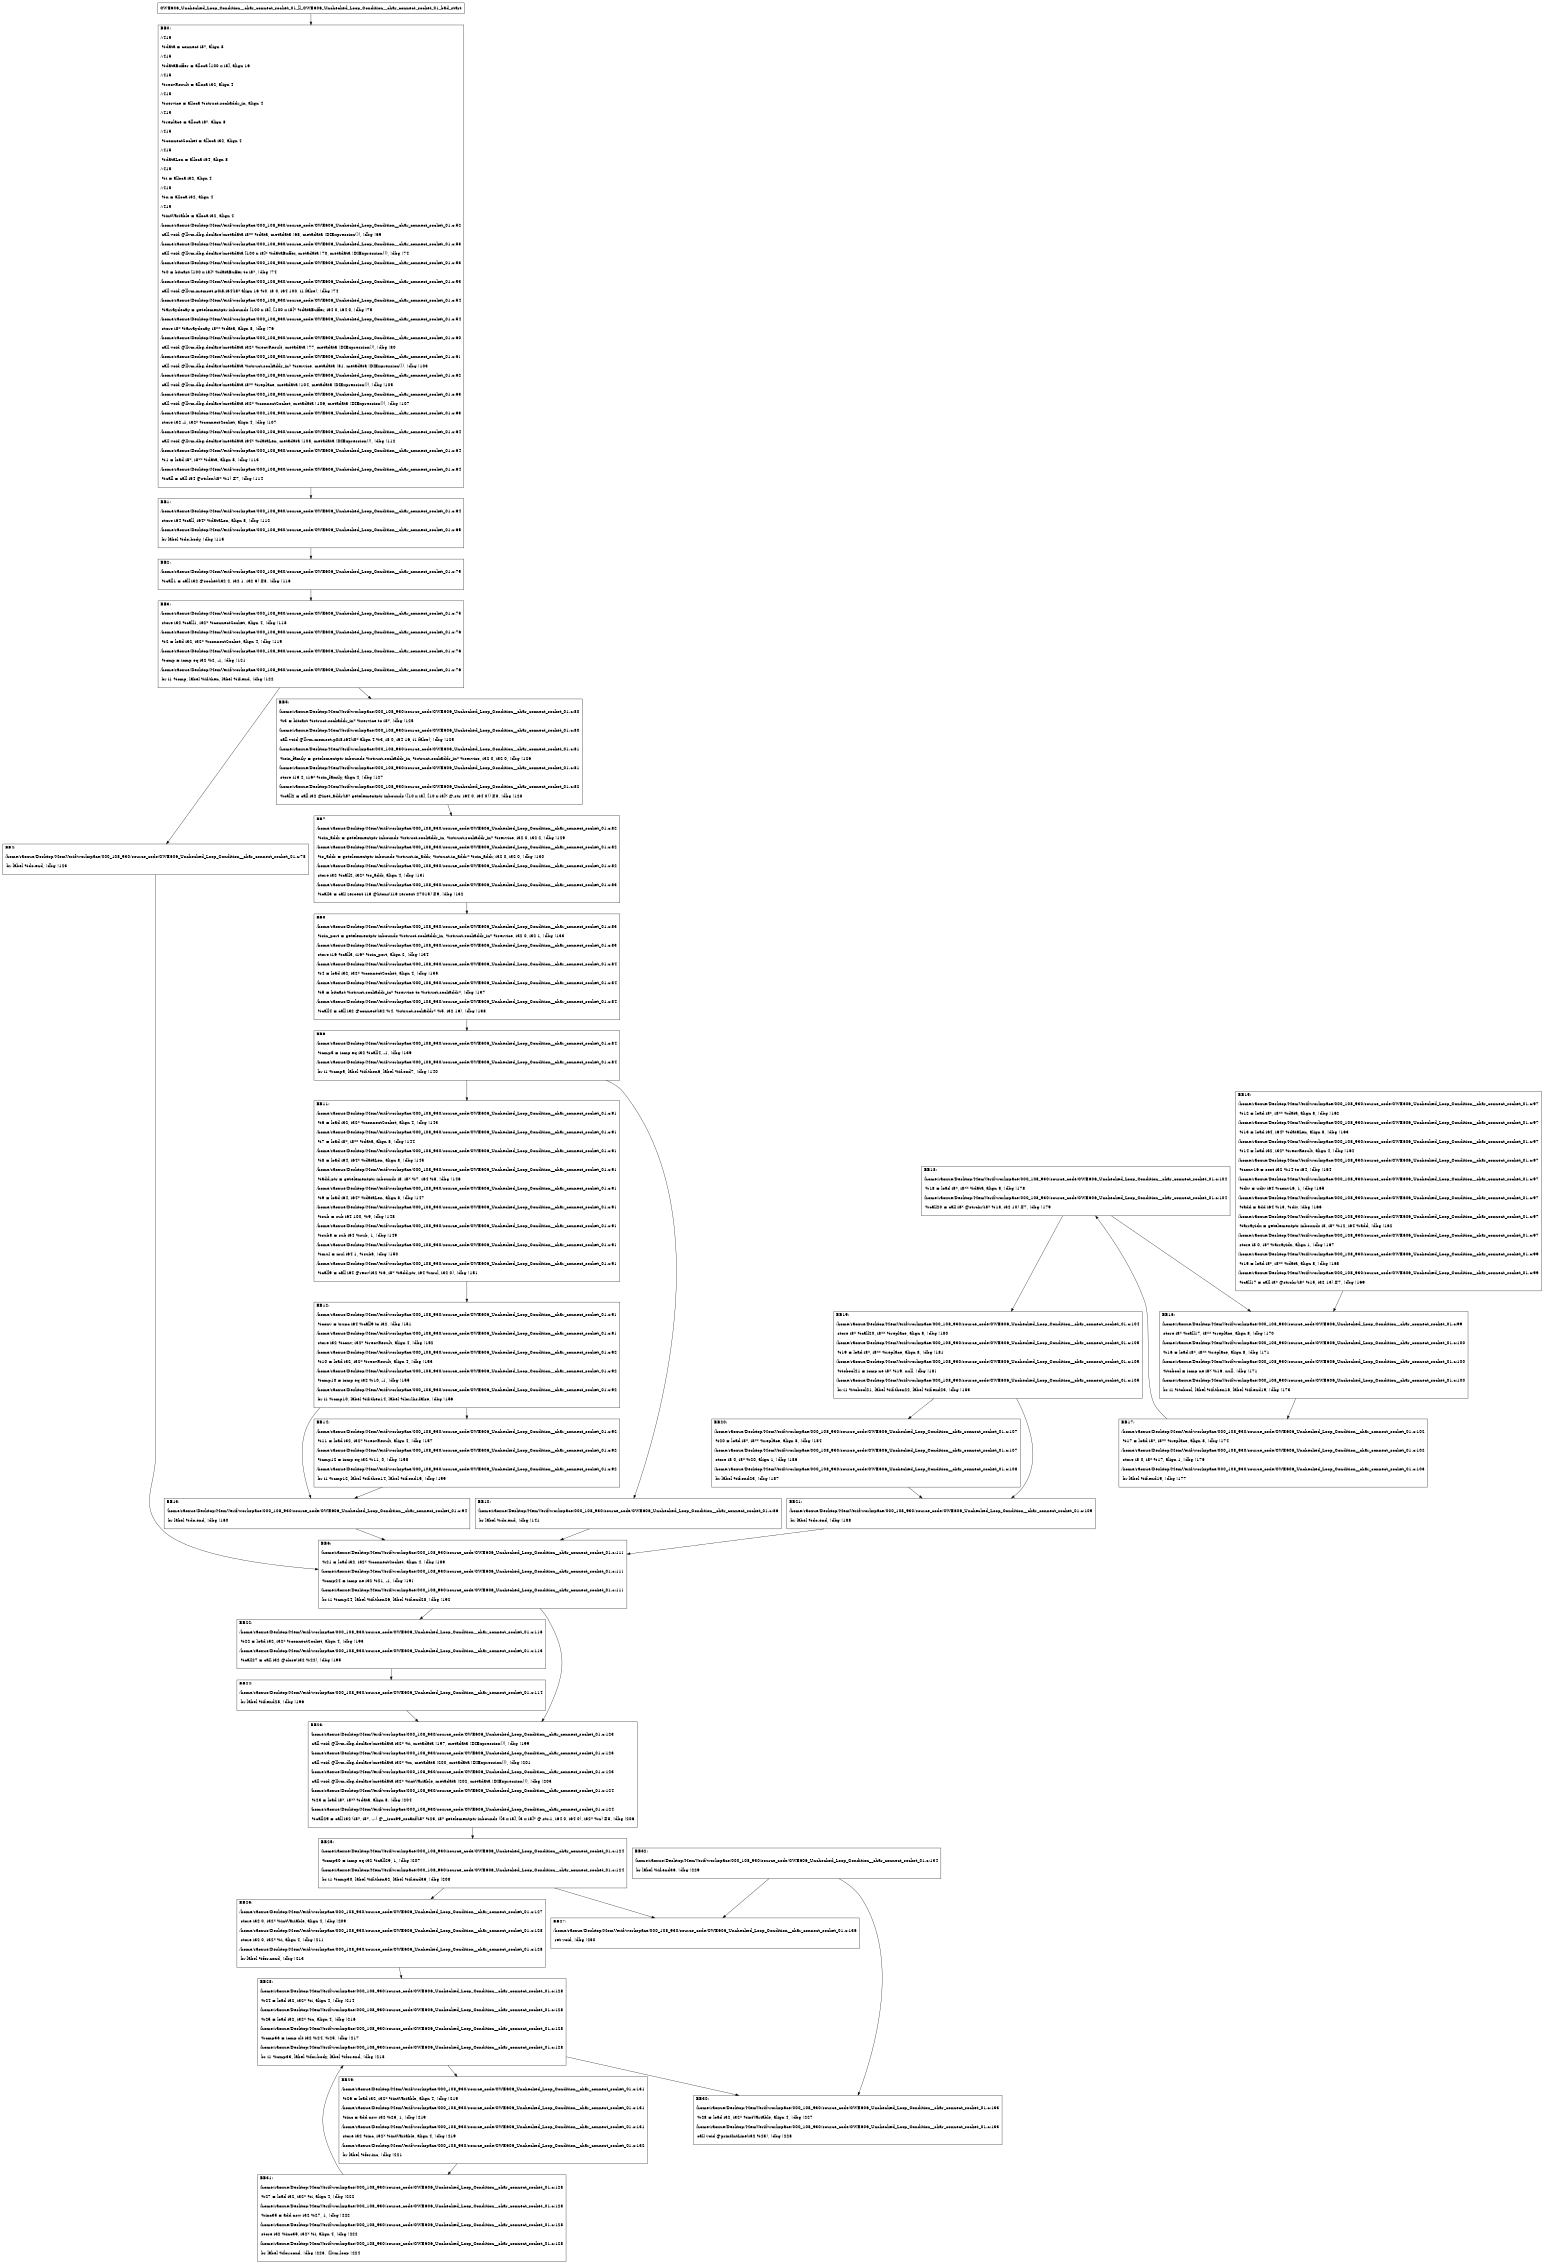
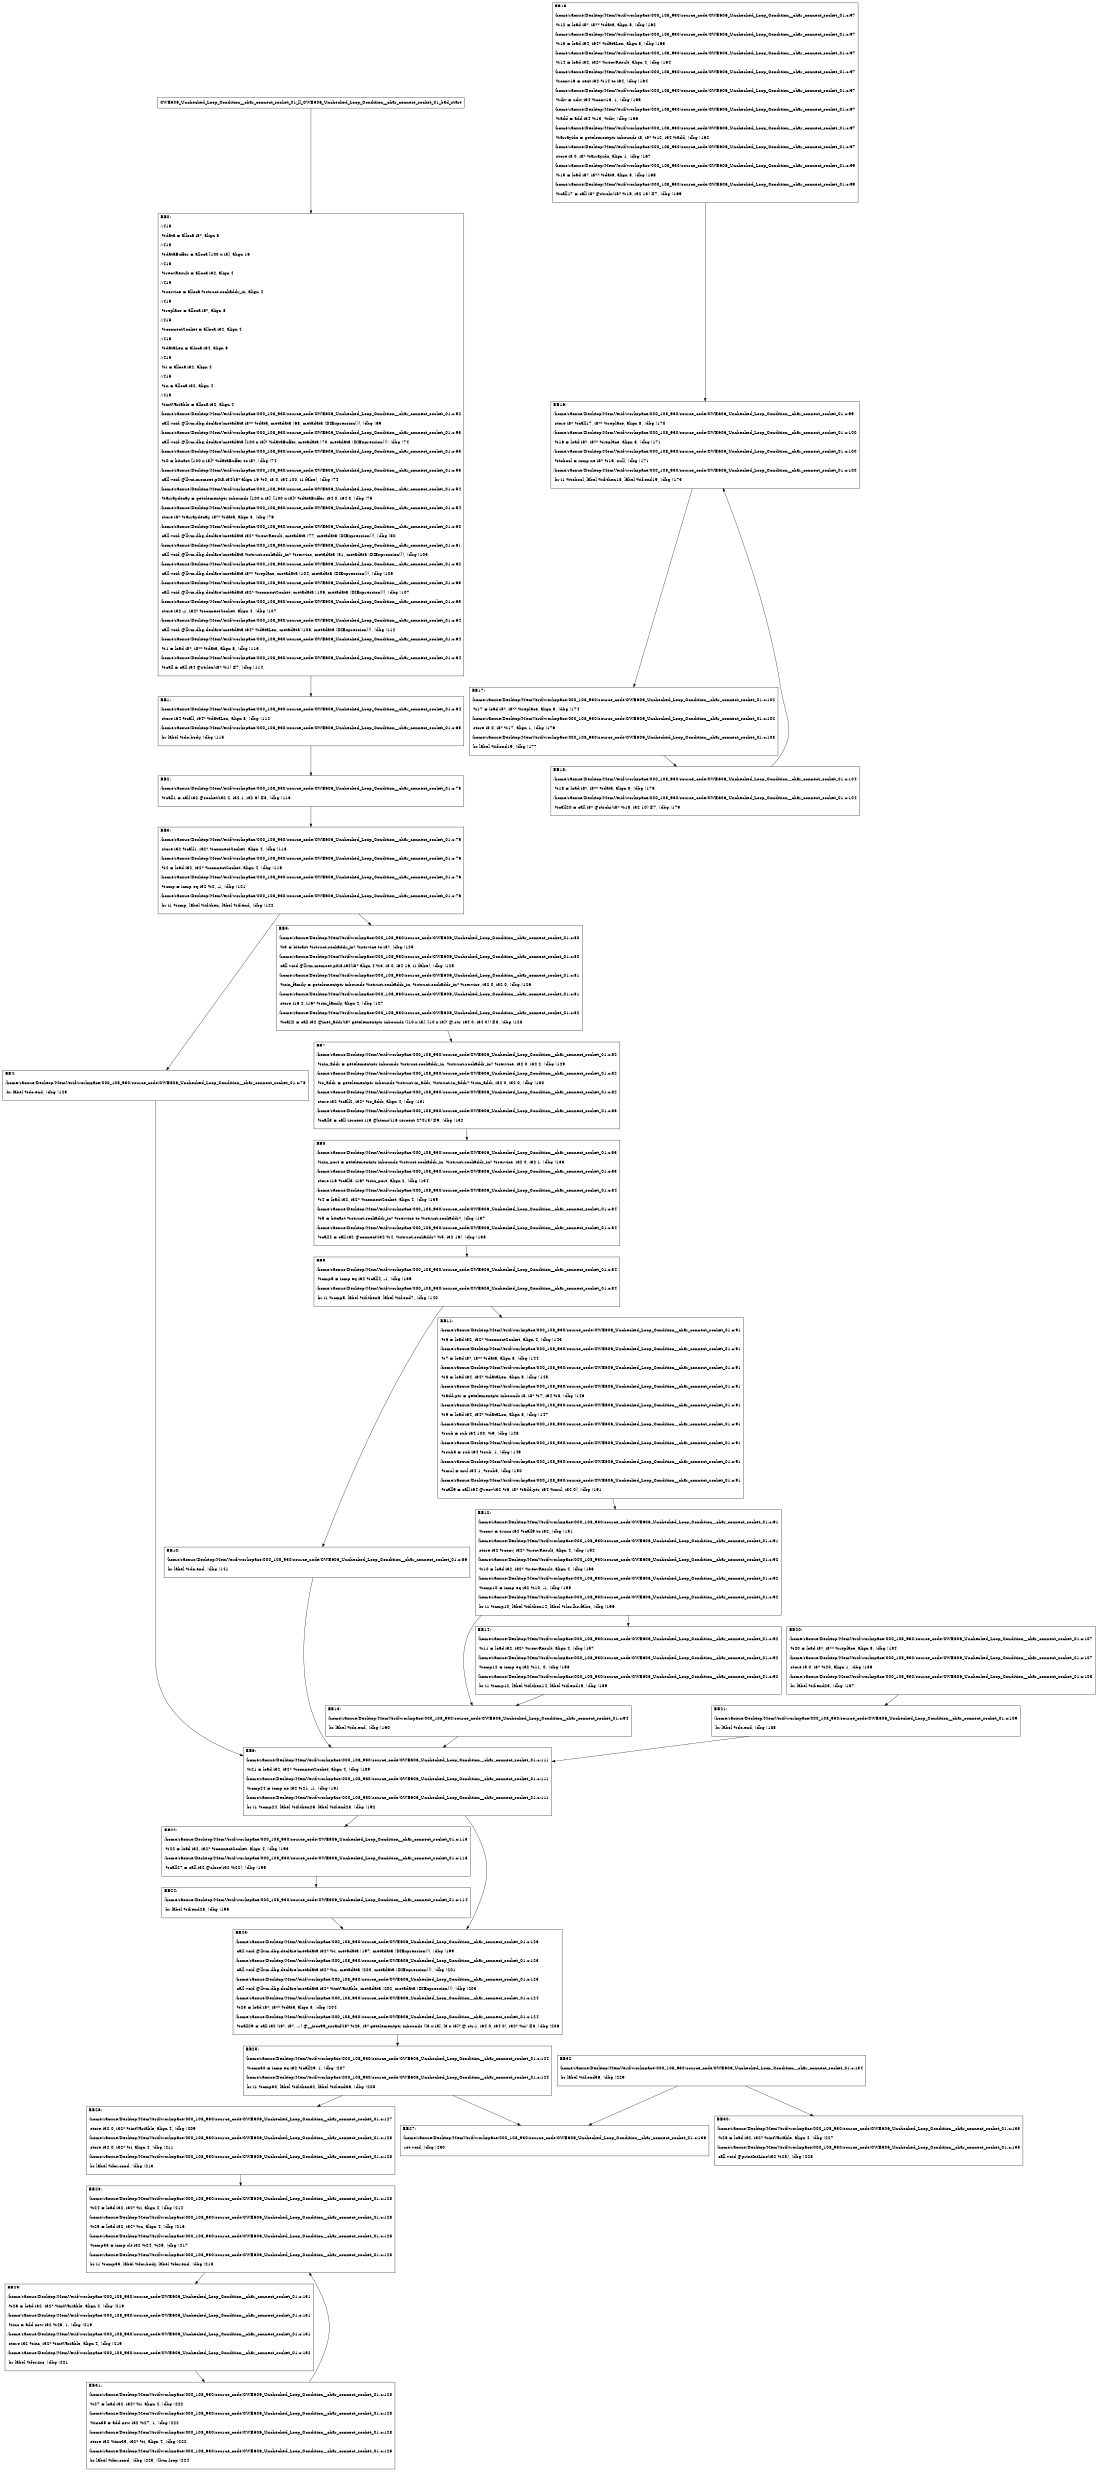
node "BB0:": text "%data = connect i8*, align 8" -> "%data = alloca i8*, align 8"
node "BB19:": removed
edge "BB28:" -> "BB30:": removed
